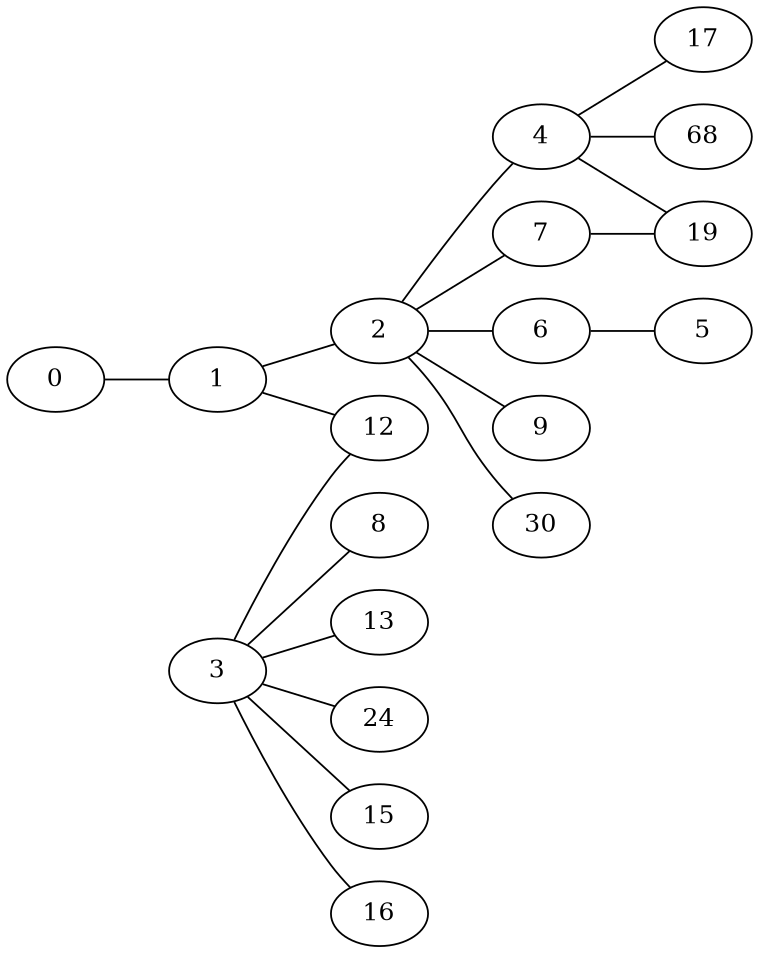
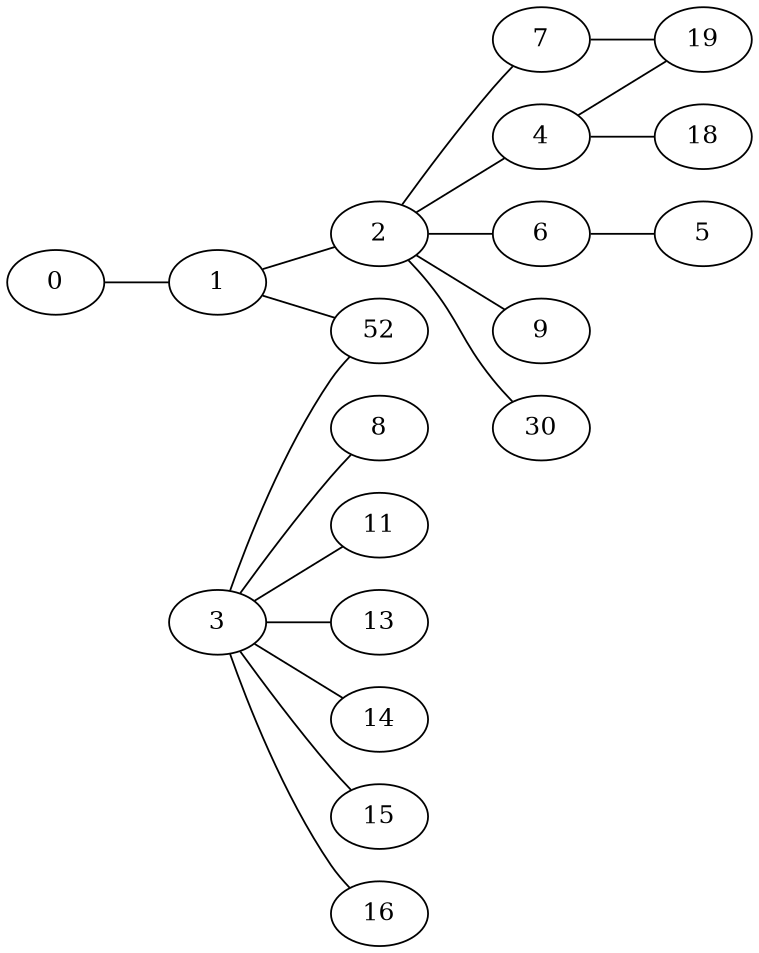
node "17": removed
node "68": label "68" -> "18"
node "12": label "12" -> "52"
node "11": added
node "24": label "24" -> "14"
